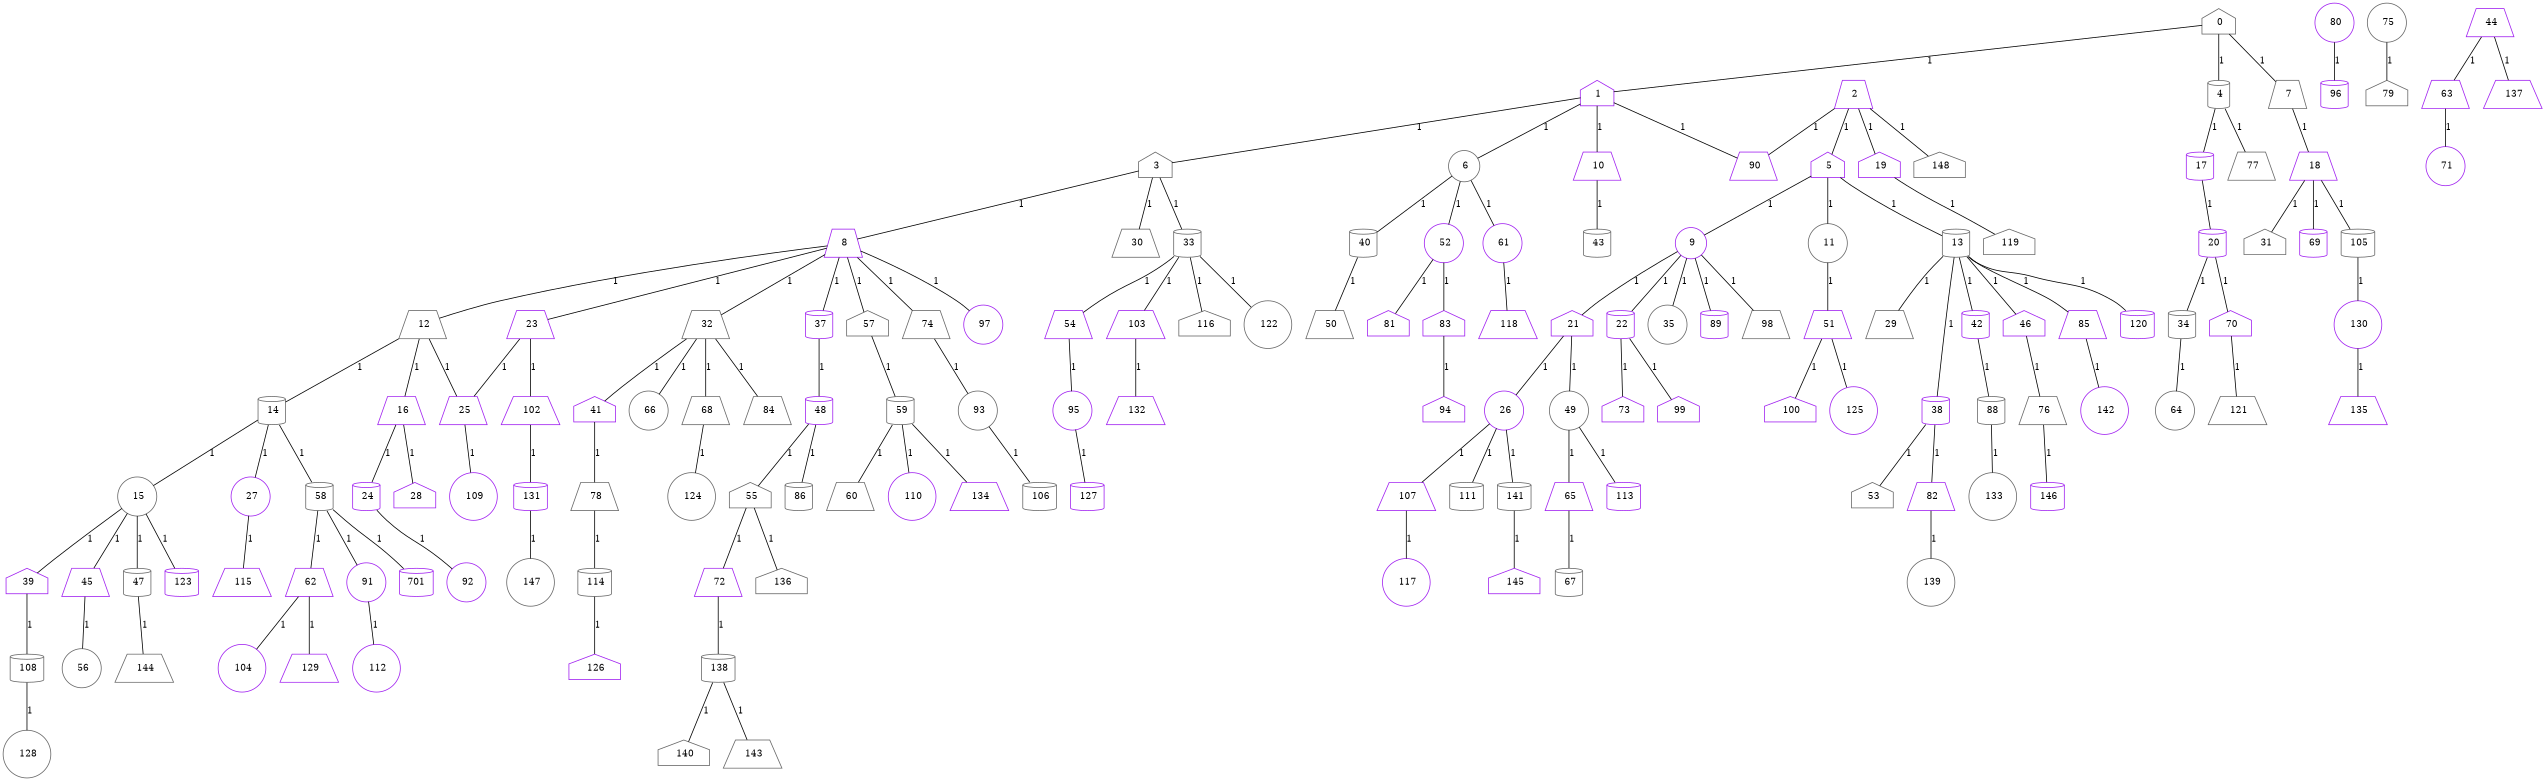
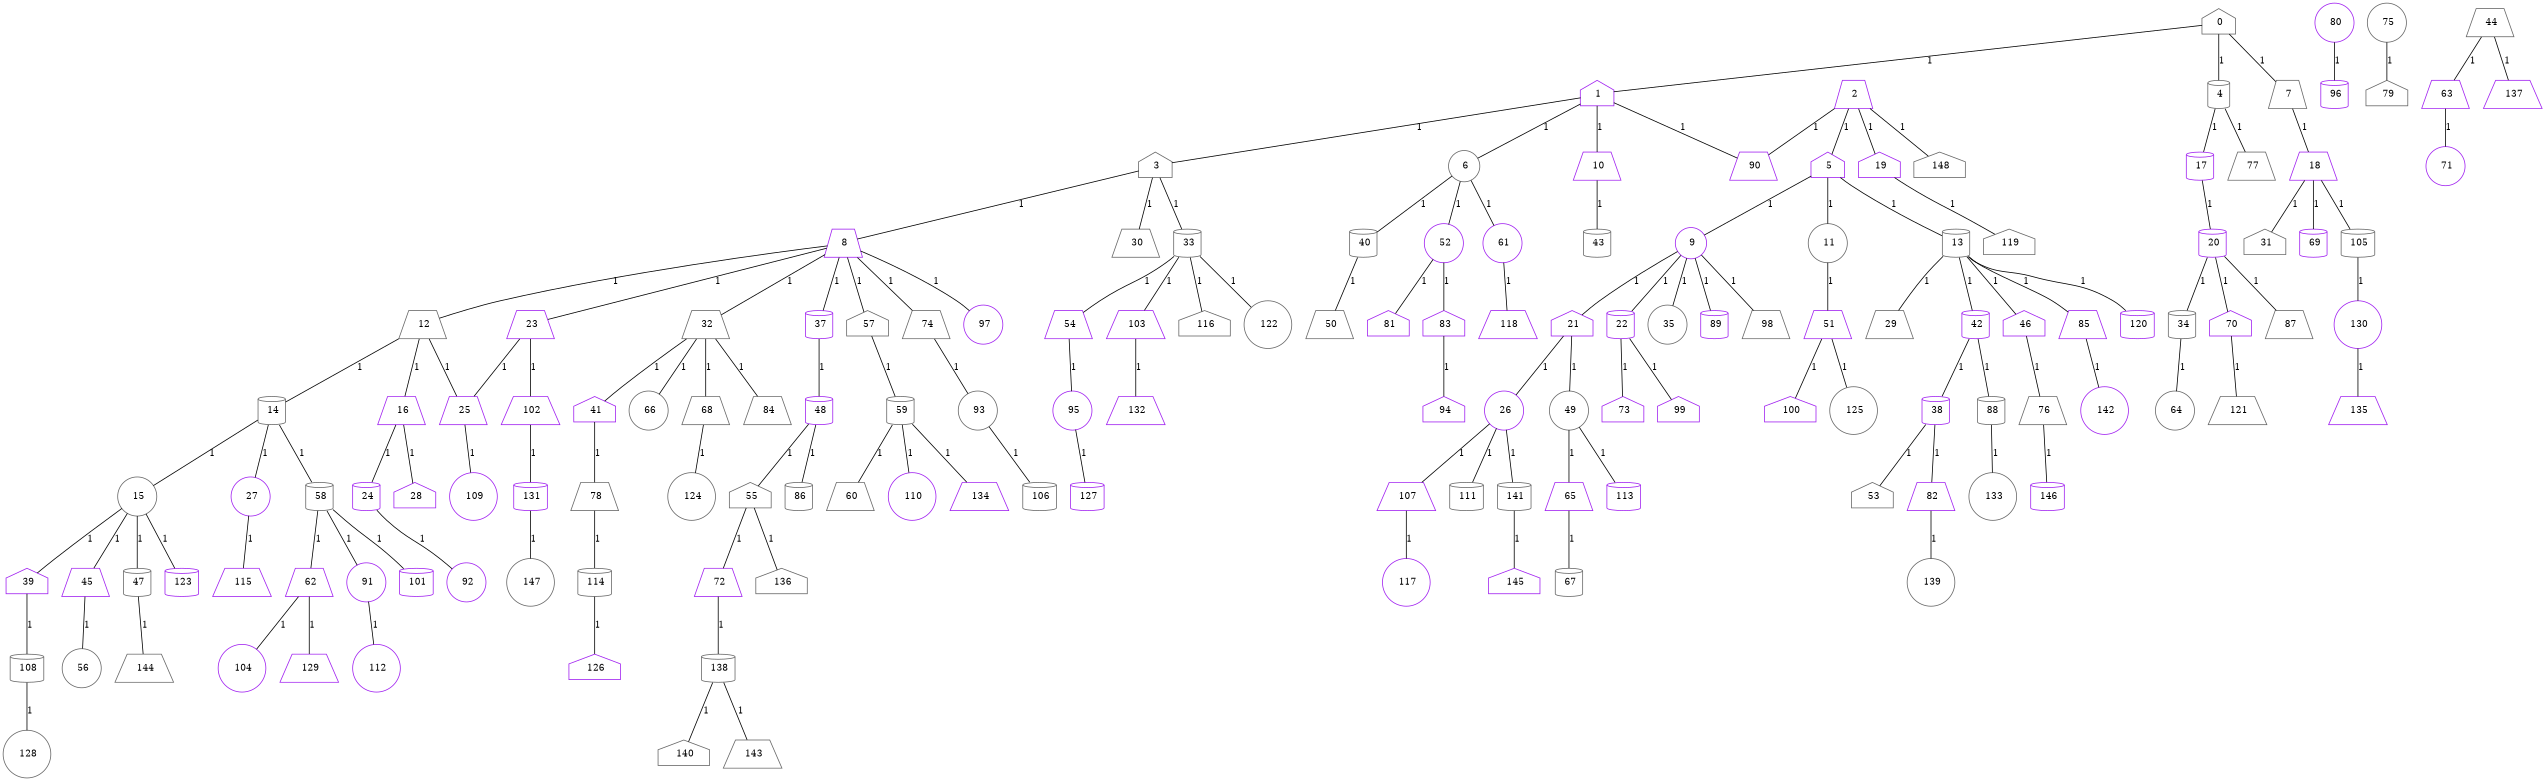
node "44": color purple -> gray40
node "87": added
edge "13" -- "38": now "42" -- "38"
node "125": color purple -> gray40
node "701": label "701" -> "101"
